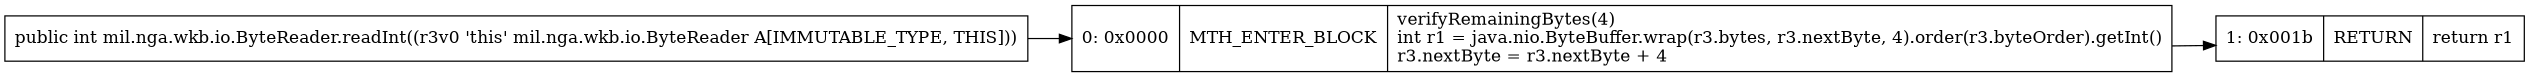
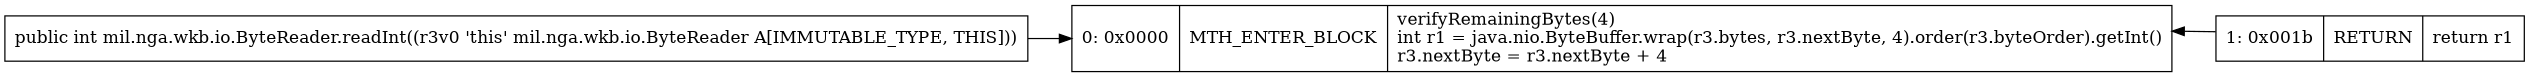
edge "0: 0x0000" -> "1: 0x001b": reversed
